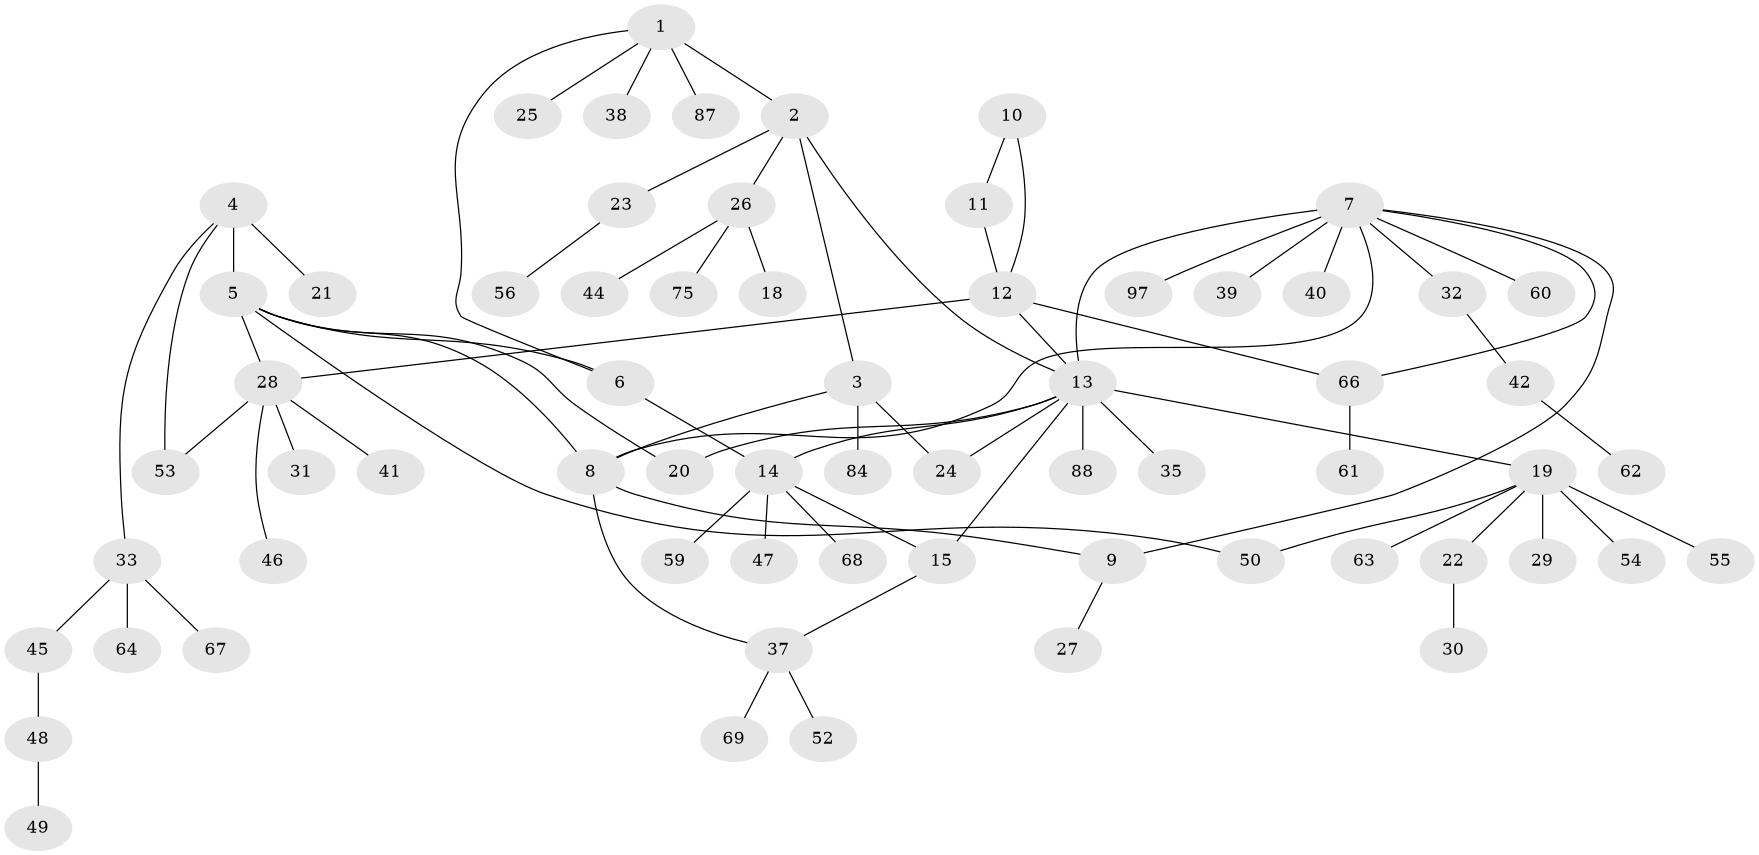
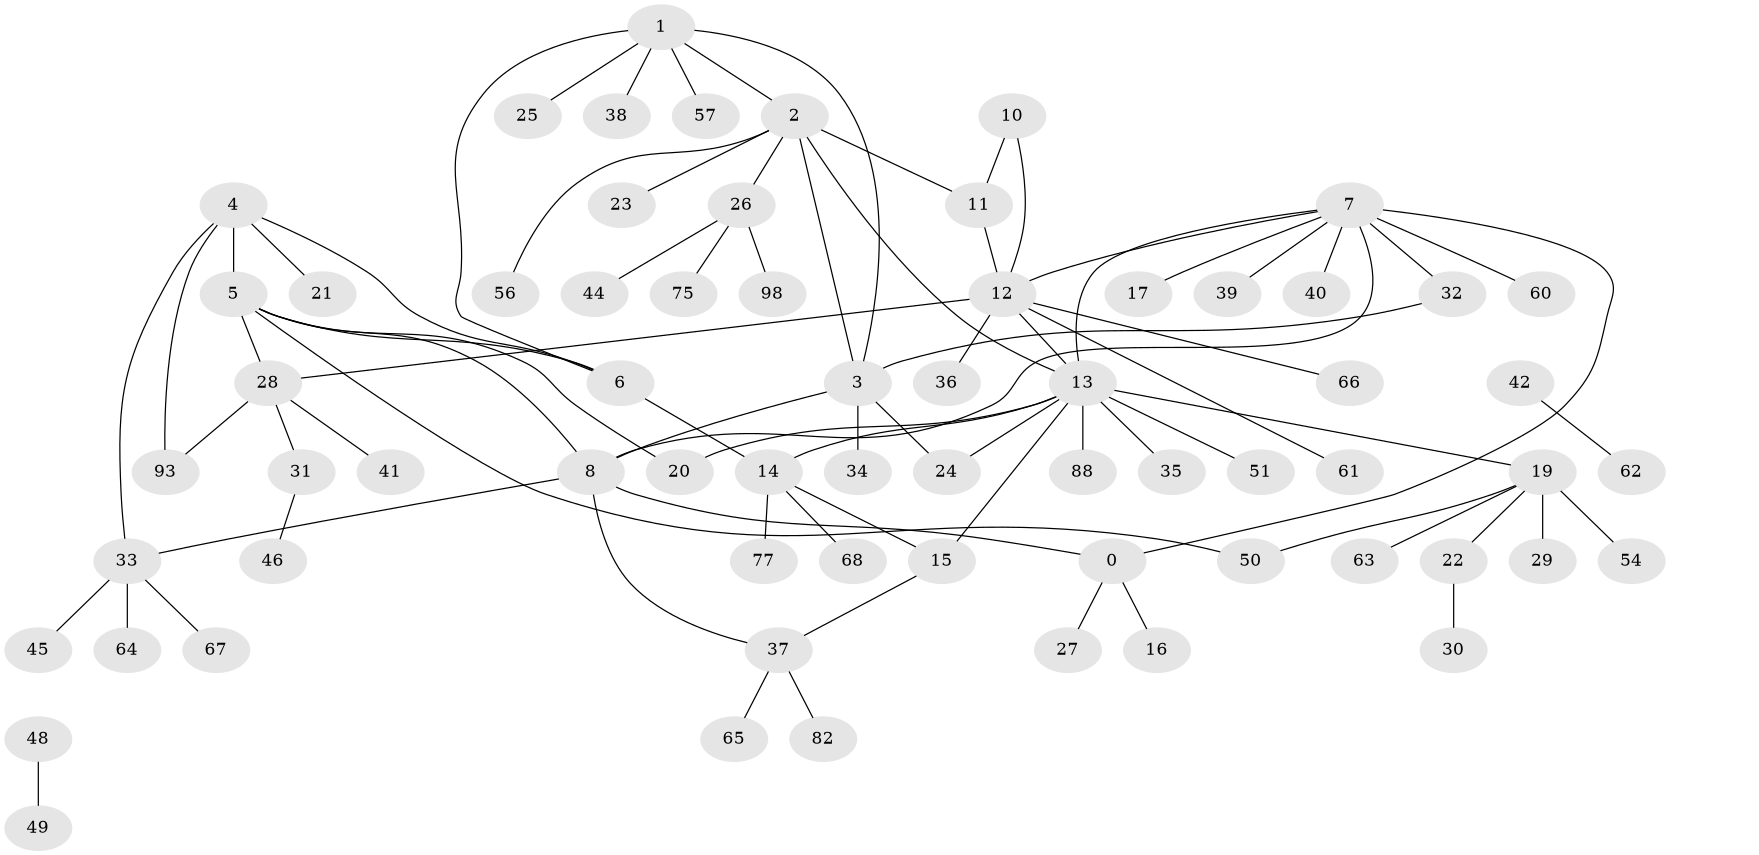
node "87": label "87" -> "57"
edge "1" -- "3": added
edge "2" -- "11": added
edge "23" -- "56": now "2" -- "56"
node "18": label "18" -> "98"
node "97": label "97" -> "17"
edge "7" -- "66": now "7" -- "12"
edge "4" -- "6": added
edge "32" -- "42": now "32" -- "3"
node "36": added
edge "66" -- "61": now "12" -- "61"
node "53": label "53" -> "93"
node "84": label "84" -> "34"
node "51": added
edge "28" -- "46": now "31" -- "46"
edge "8" -- "33": added
node "59": removed
node "47": label "47" -> "77"
node "9": label "9" -> "0"
node "55": removed
node "16": added
edge "45" -- "48": removed
node "69": label "69" -> "65"
node "52": label "52" -> "82"
